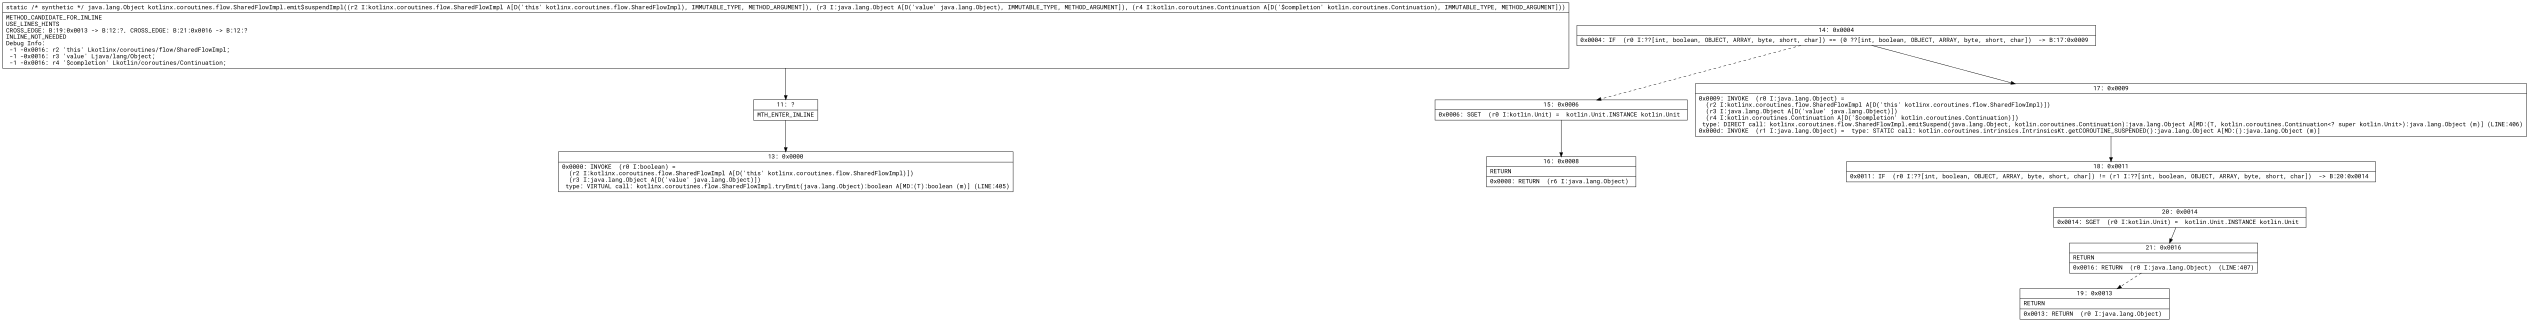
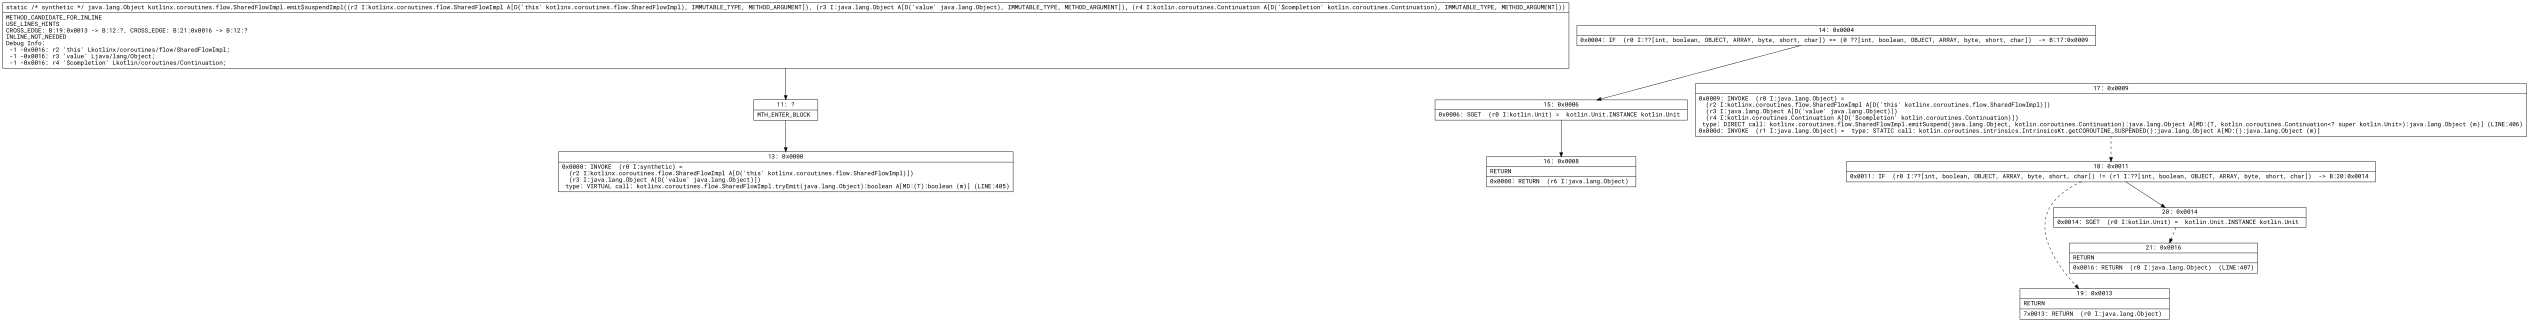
edge "14: 0x0004" -> "17: 0x0009": removed
edge "14: 0x0004" -> "15: 0x0006": style dashed -> solid
node "11: ?": text "MTH_ENTER_INLINE" -> "MTH_ENTER_BLOCK"
edge "17: 0x0009" -> "18: 0x0011": style solid -> dashed
node "13: 0x0000": text "0x0000: INVOKE  (r0 I:boolean) =" -> "0x0000: INVOKE  (r0 I:synthetic) ="
edge "18: 0x0011" -> "20: 0x0014": added
edge "20: 0x0014" -> "21: 0x0016": style solid -> dashed
edge "21: 0x0016" -> "19: 0x0013": now "18: 0x0011" -> "19: 0x0013"
node "19: 0x0013": text "0x0013: RETURN  (r0 I:java.lang.Object)" -> "7x0013: RETURN  (r0 I:java.lang.Object)"
